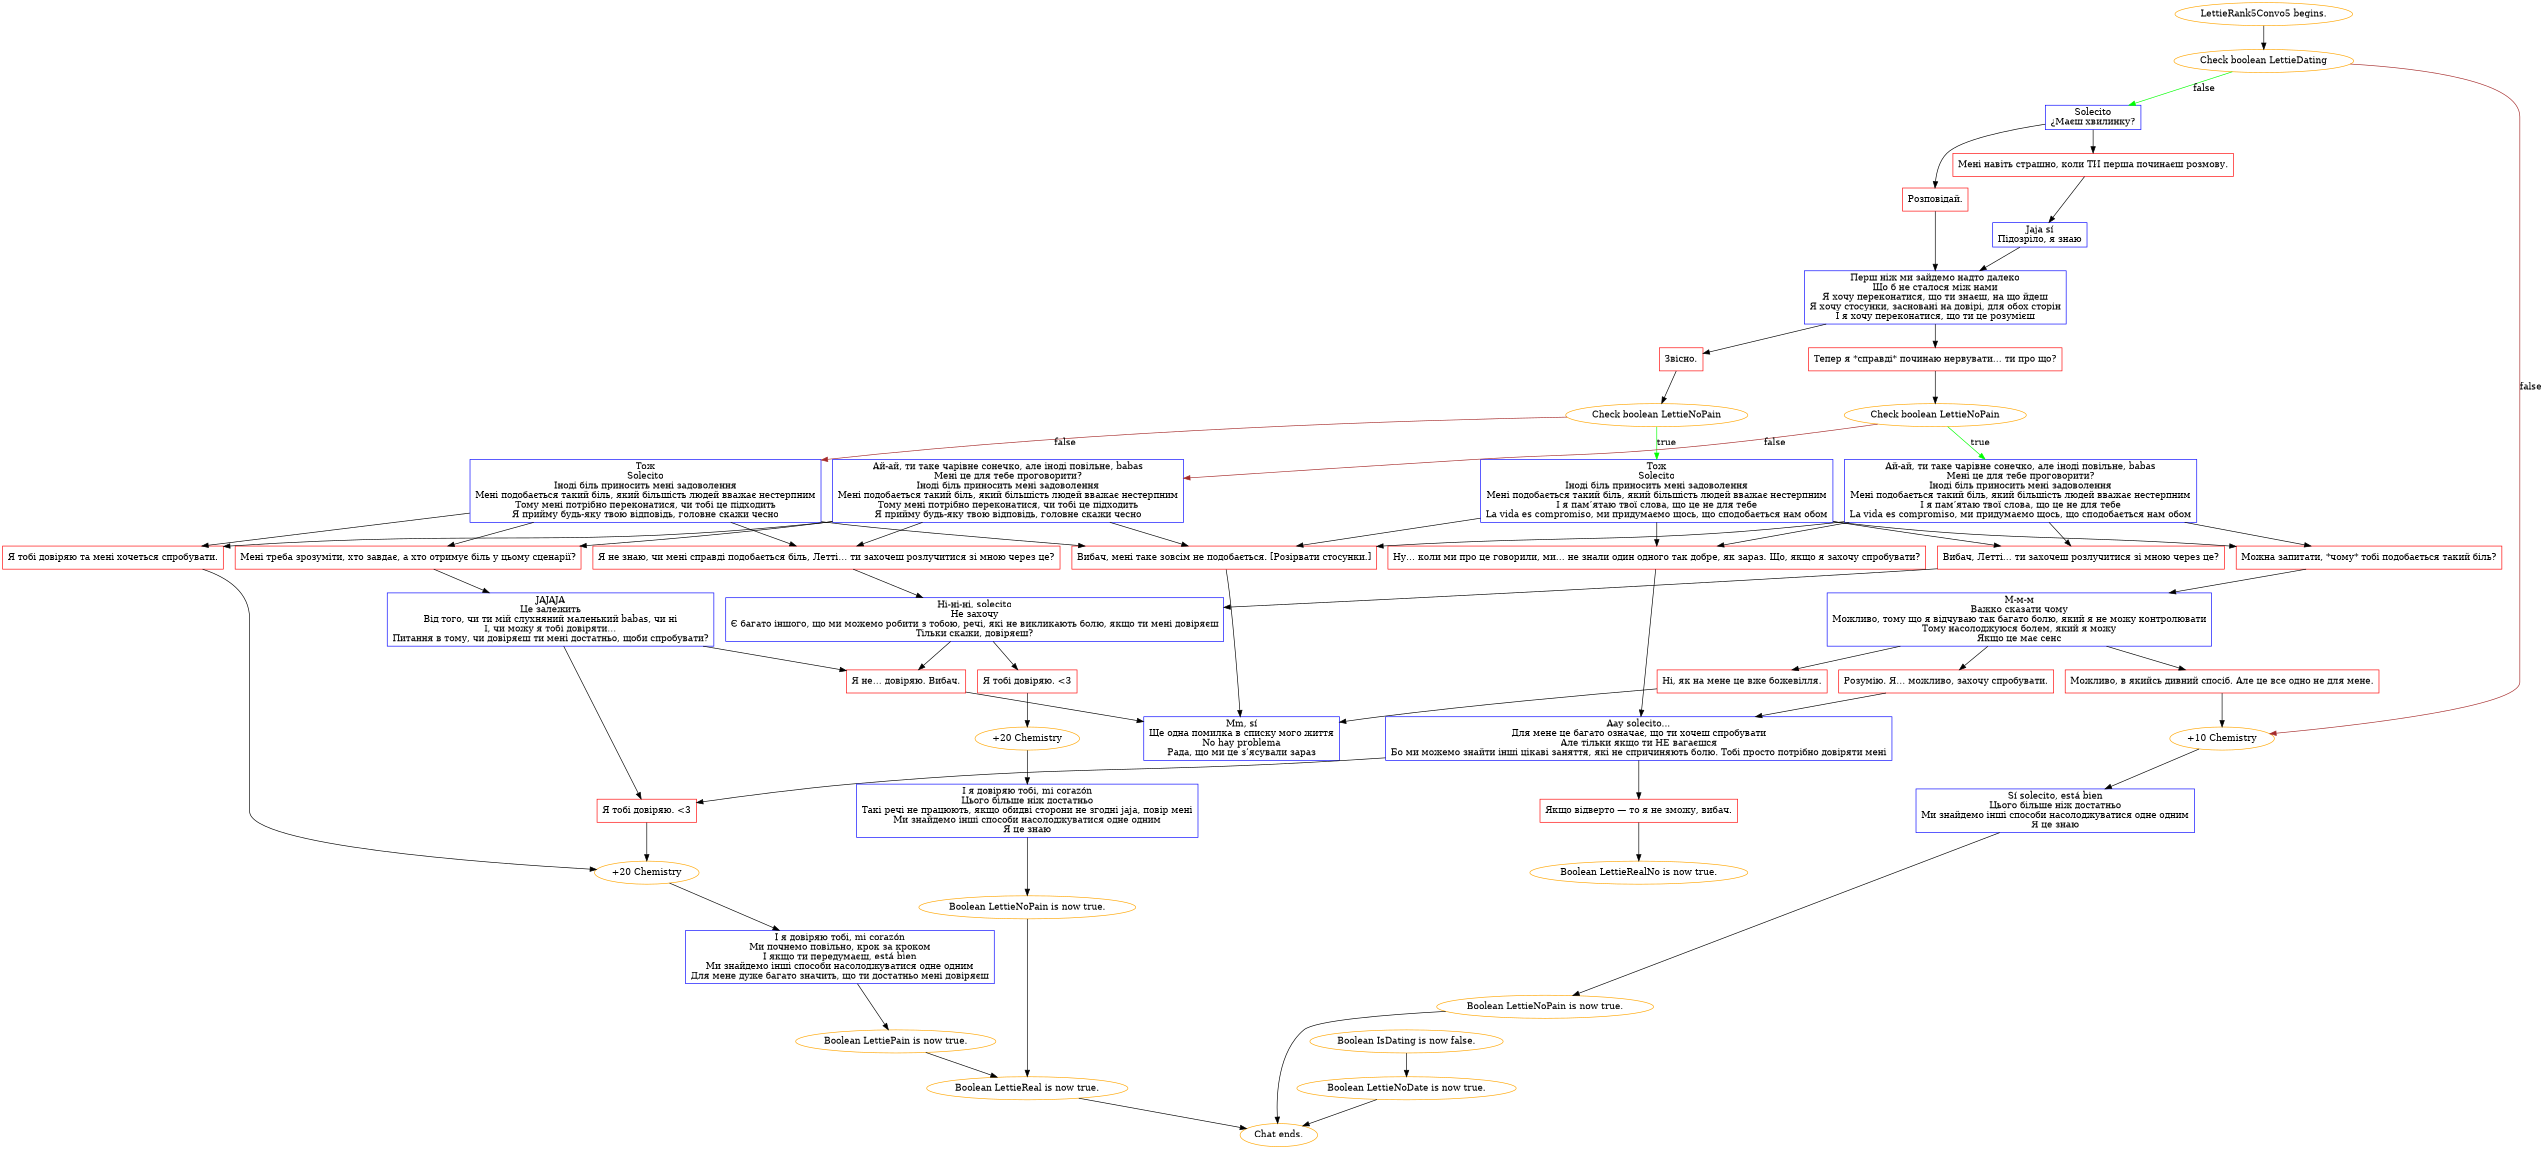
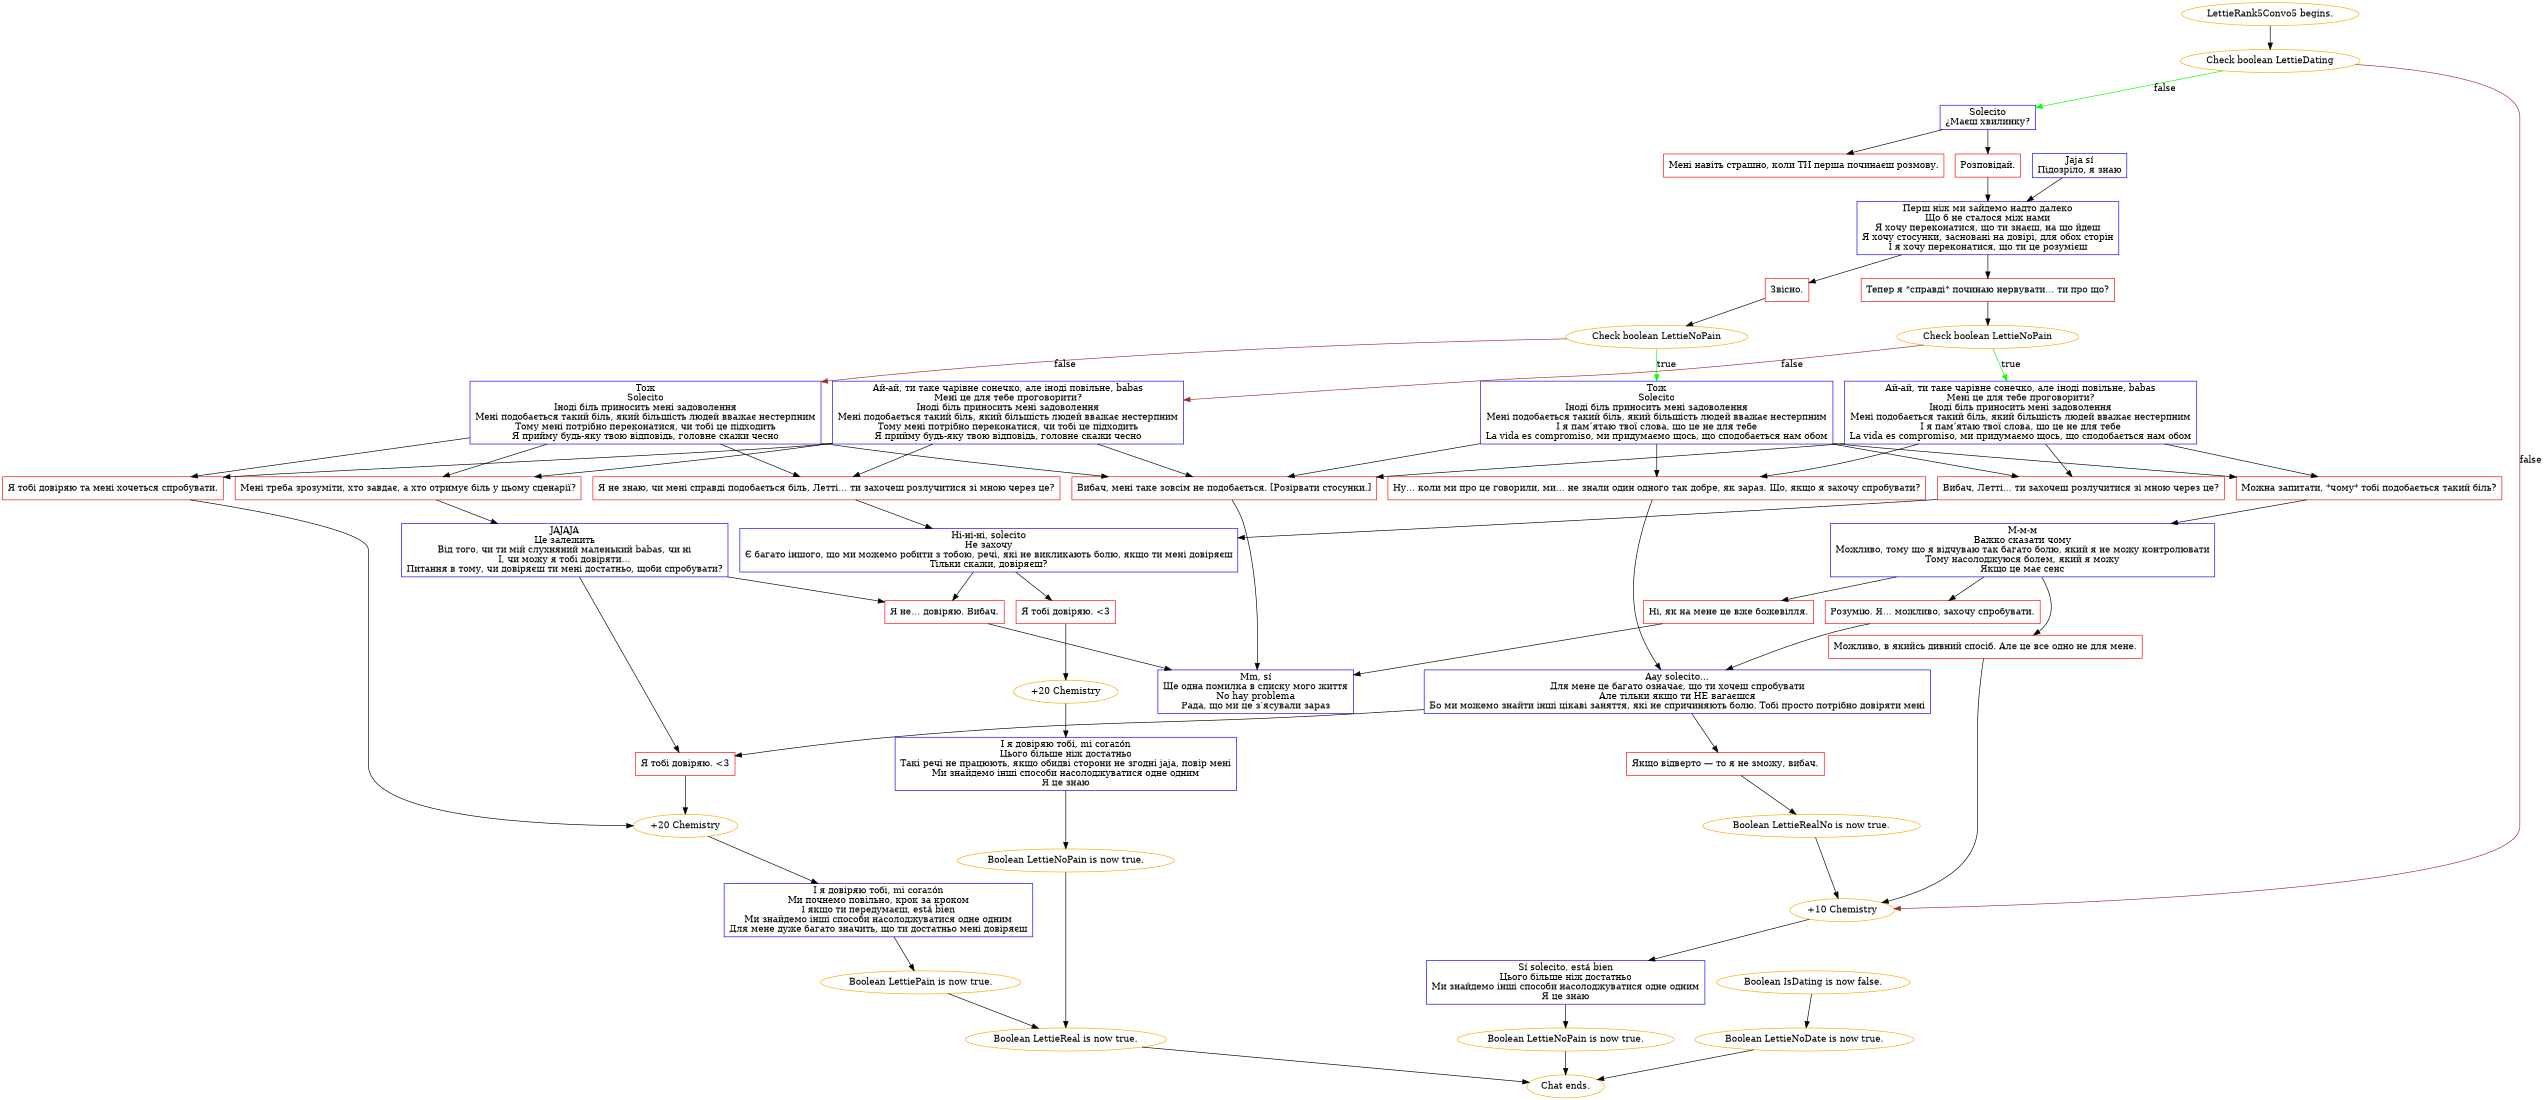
edge "Мені навіть страшно, коли ТИ перша починаєш розмову." -> "Jaja sí Підозріло, я знаю": removed
edge "Boolean LettieRealNo is now true." -> "+10 Chemistry": added
